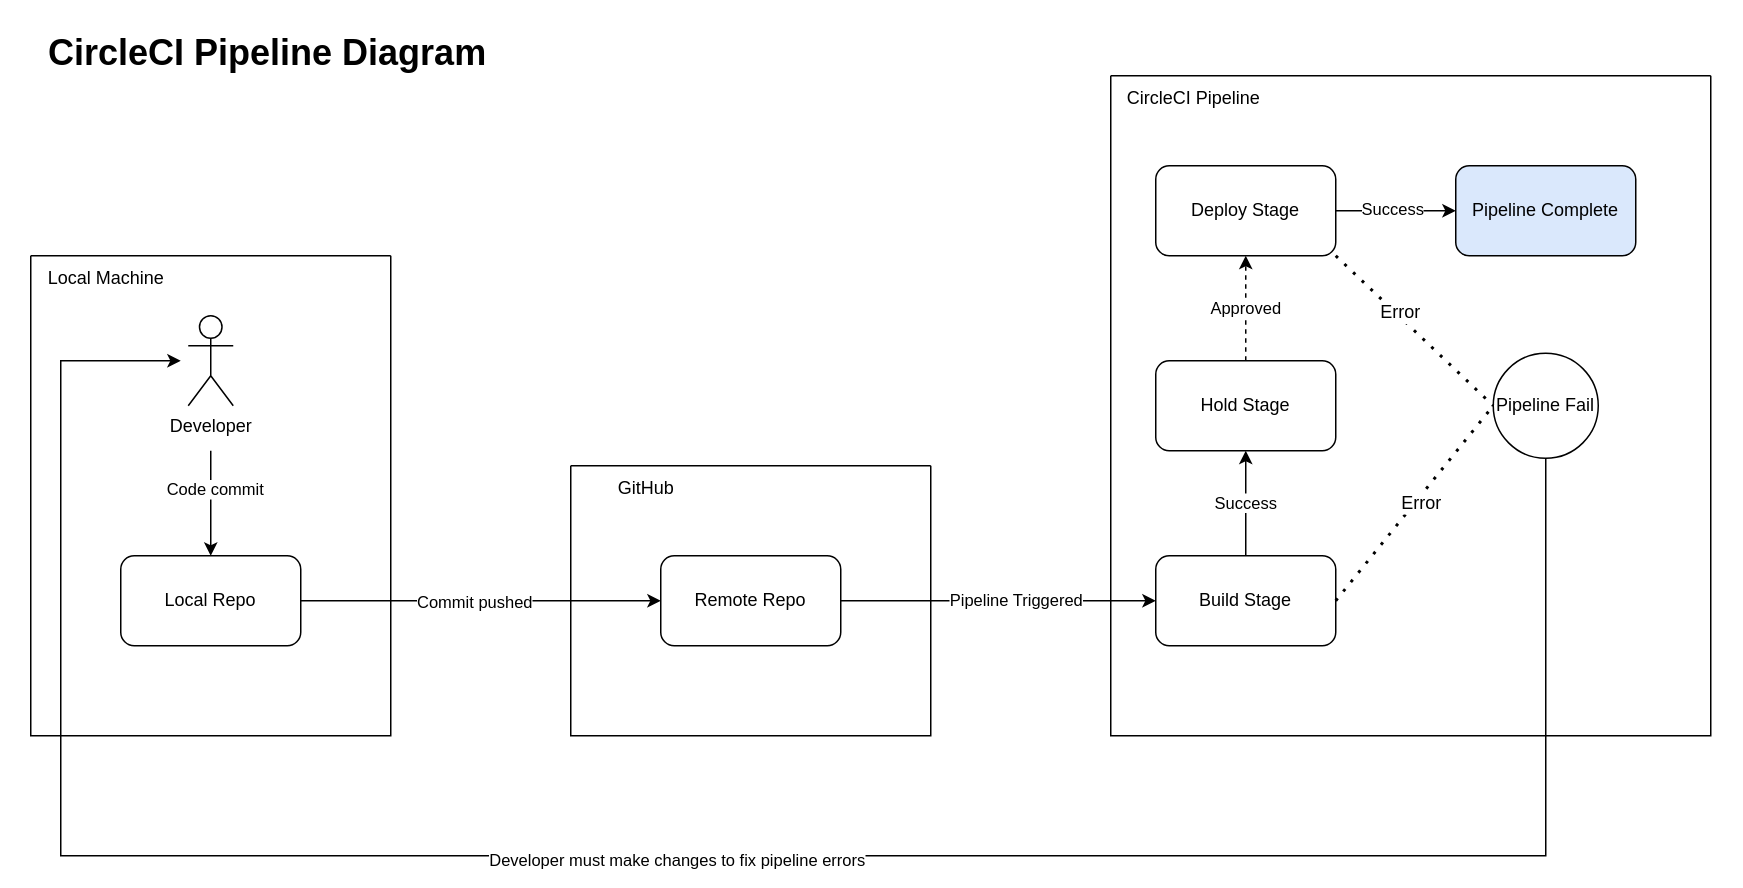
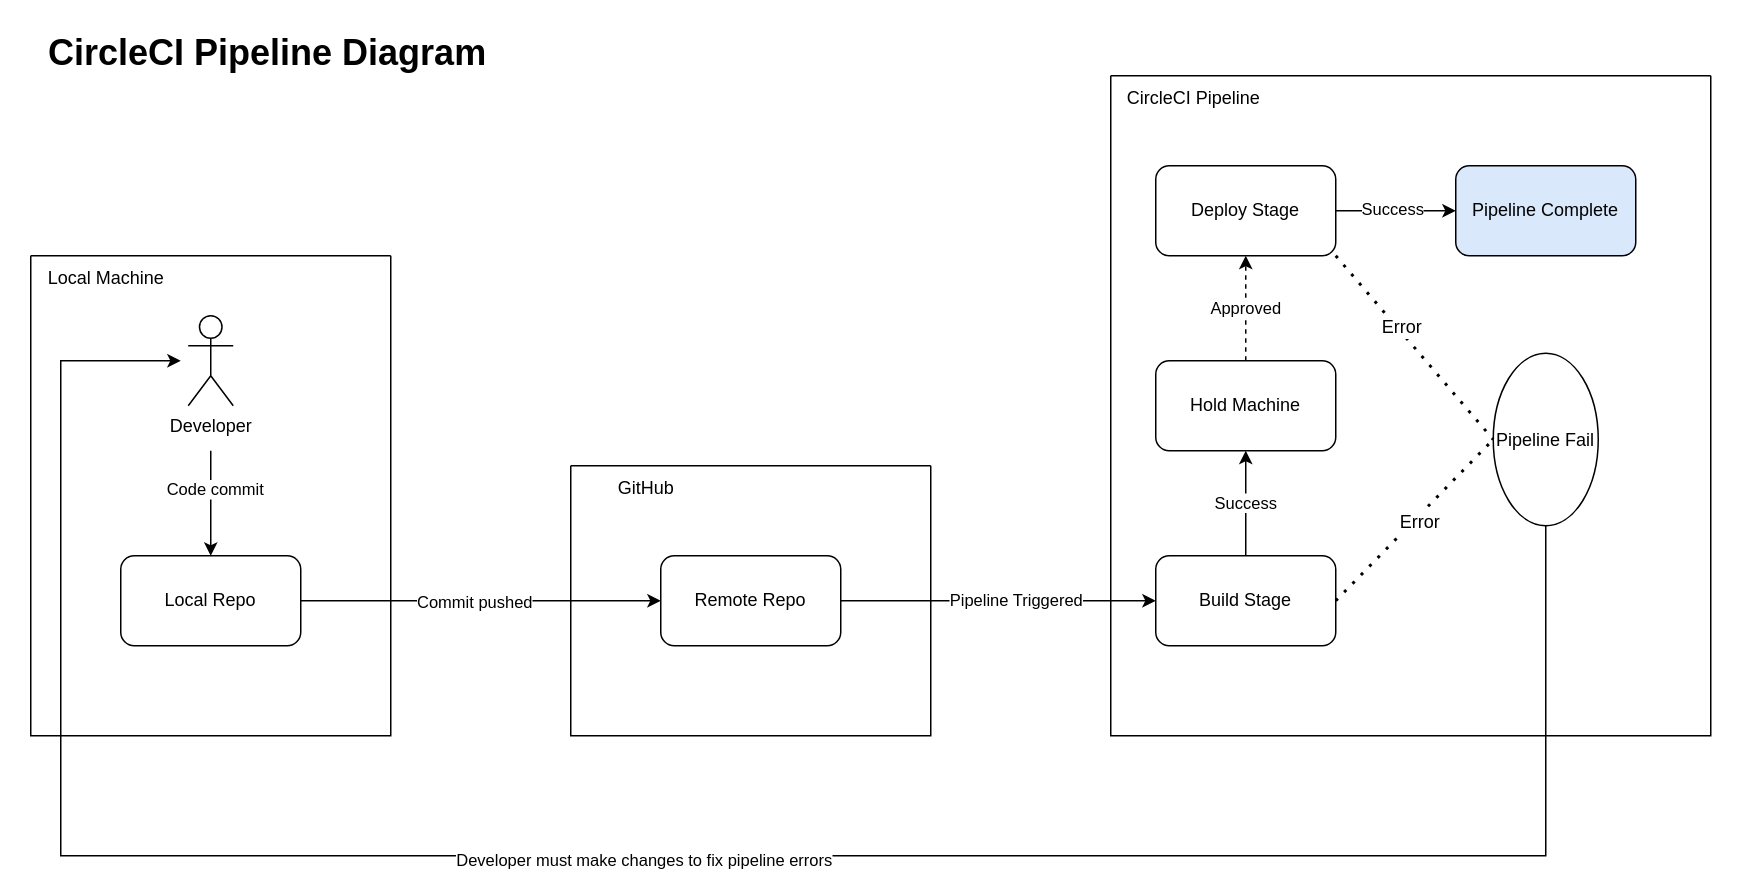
node "Hold Stage": label "Hold Stage" -> "Hold Machine"
node "Pipeline Fail": size 105x105 -> 105x173
